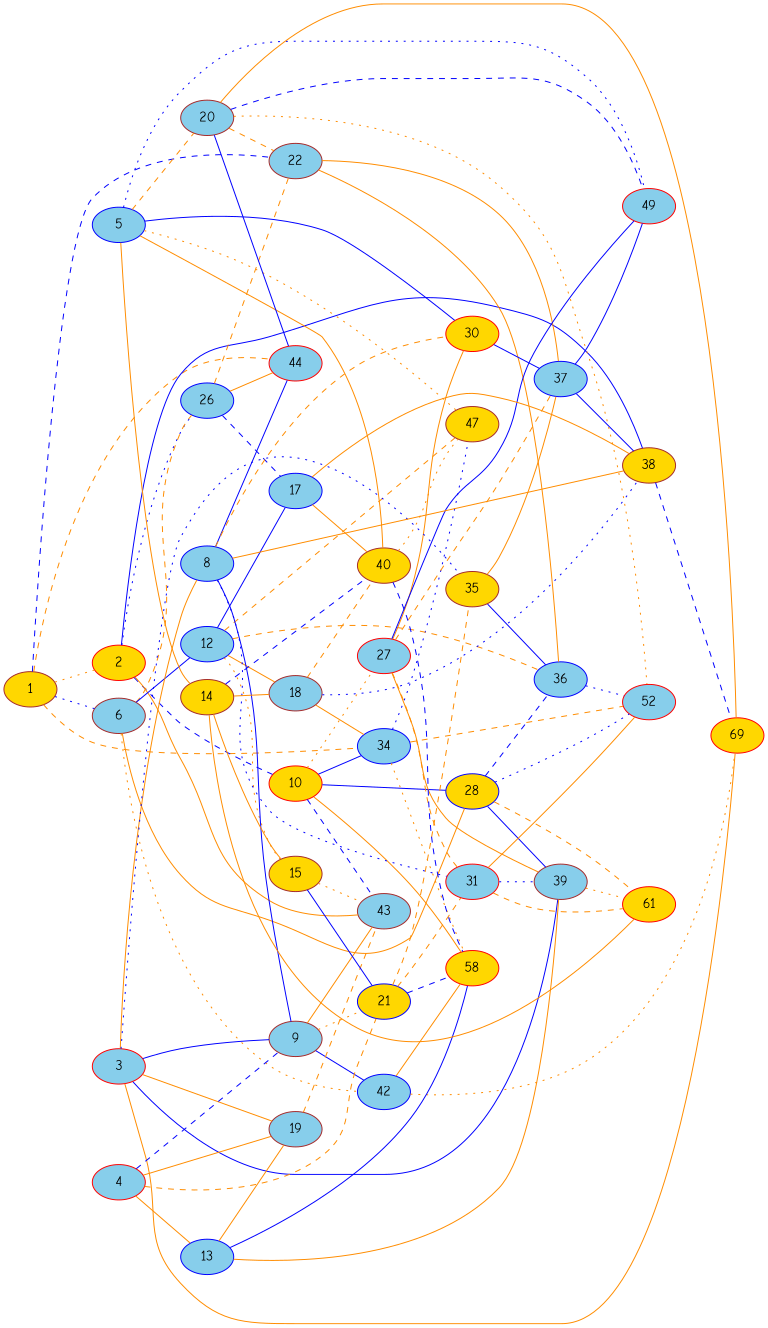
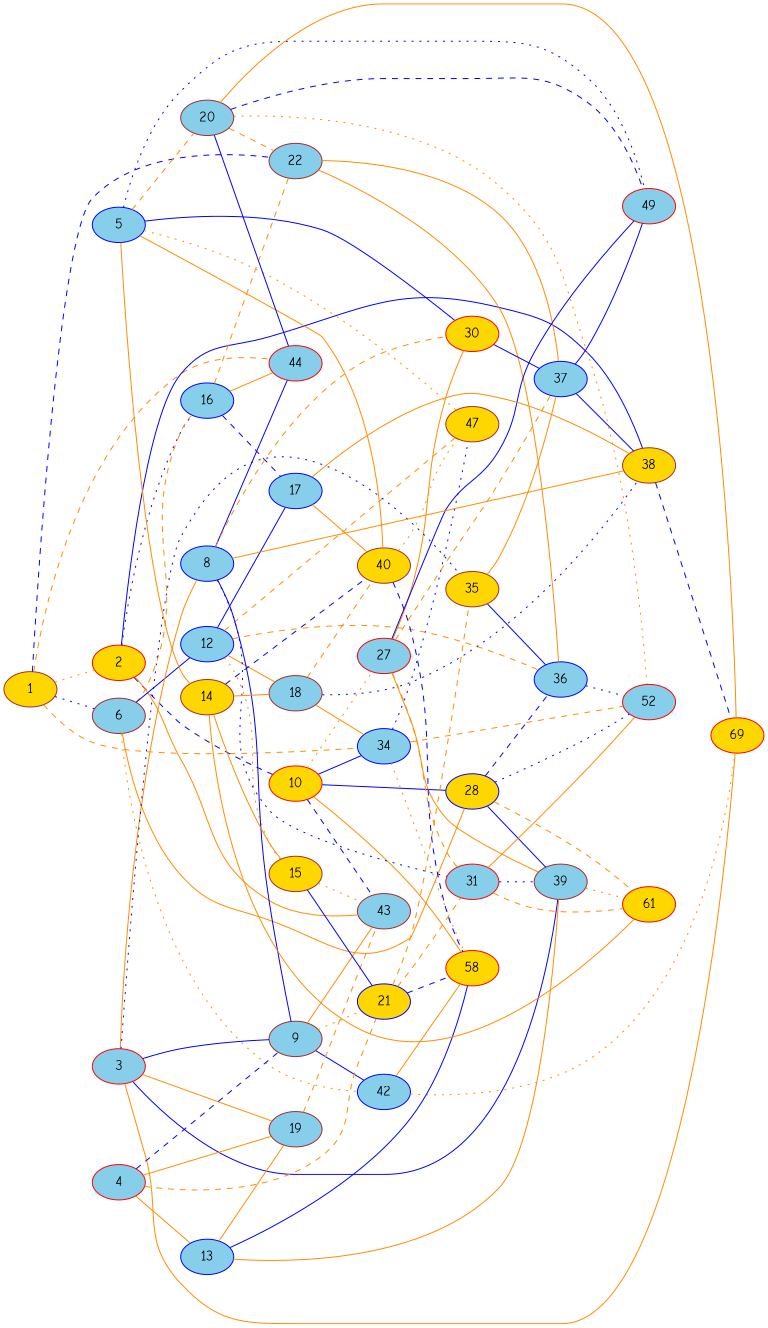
node "26": label "26" -> "16"
